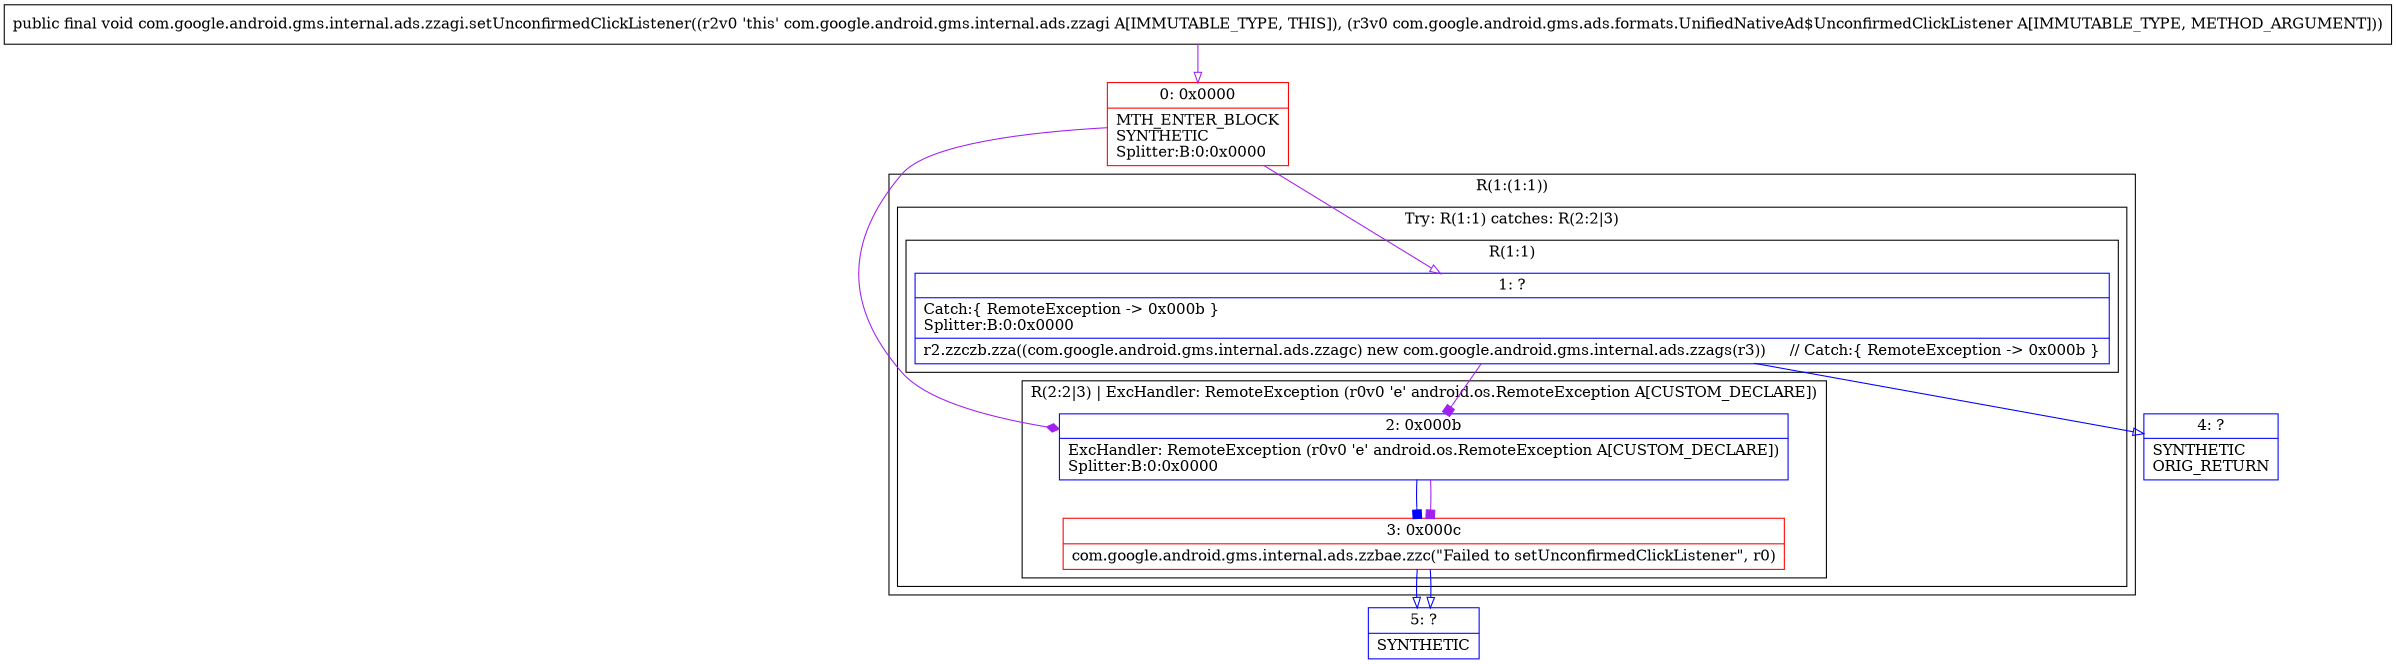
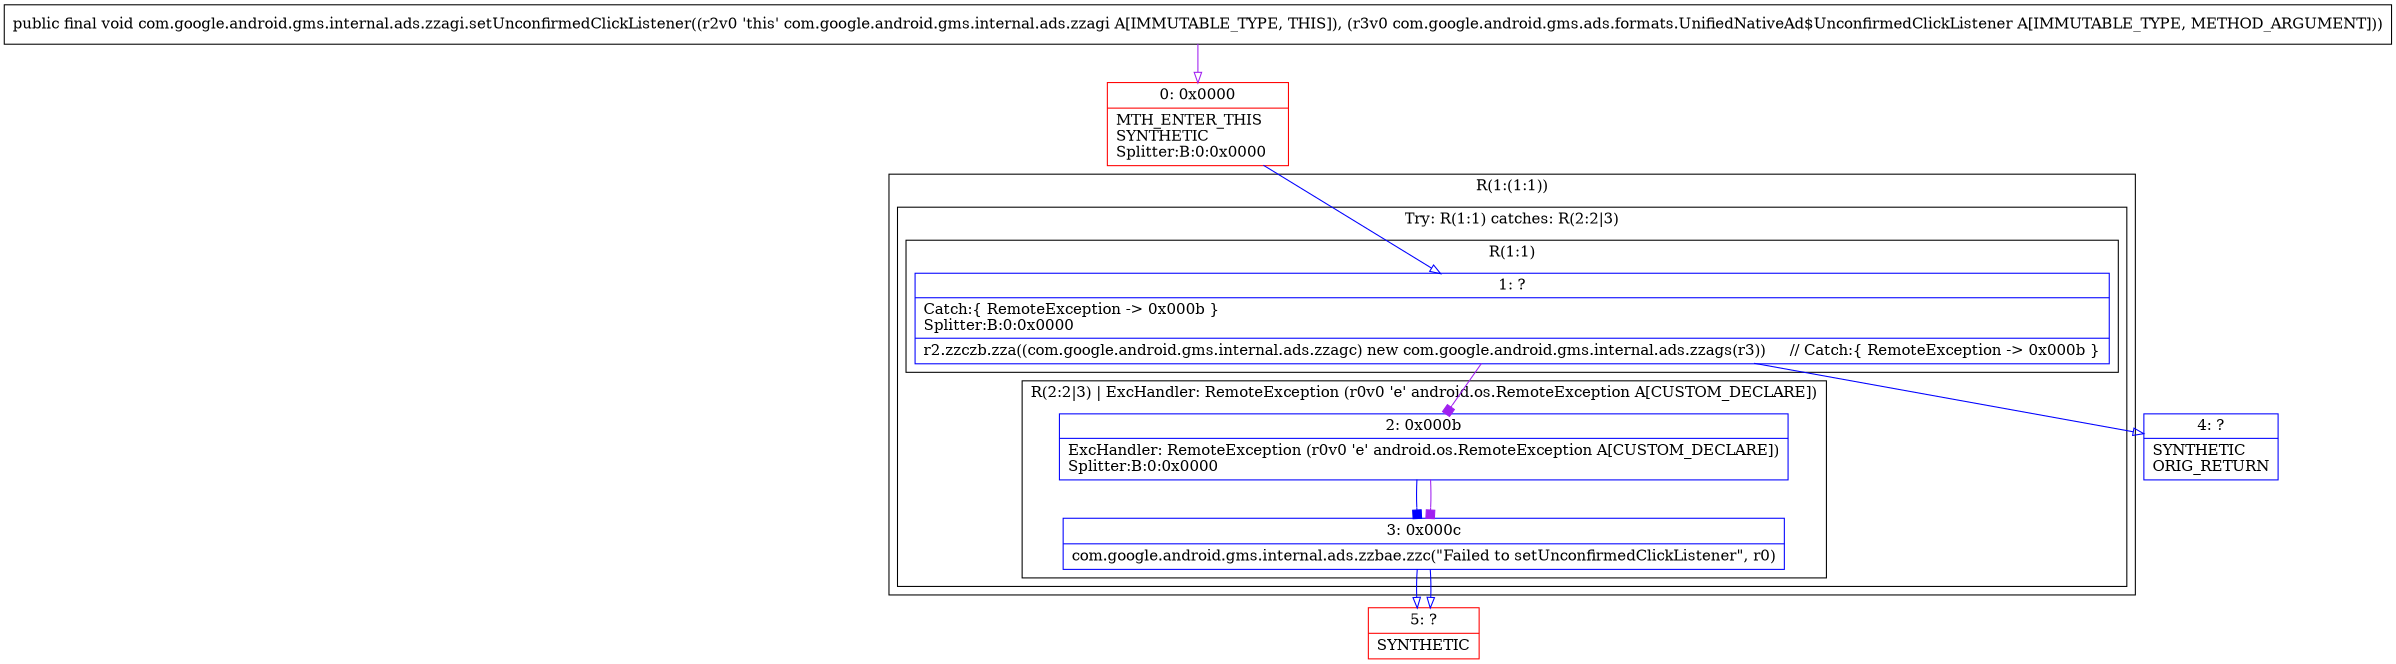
node "0: 0x0000": text "MTH_ENTER_BLOCK" -> "MTH_ENTER_THIS"
edge "0: 0x0000" -> "1: ?": color purple -> blue
edge "0: 0x0000" -> "2: 0x000b": removed
node "3: 0x000c": color red -> blue
node "5: ?": color blue -> red
